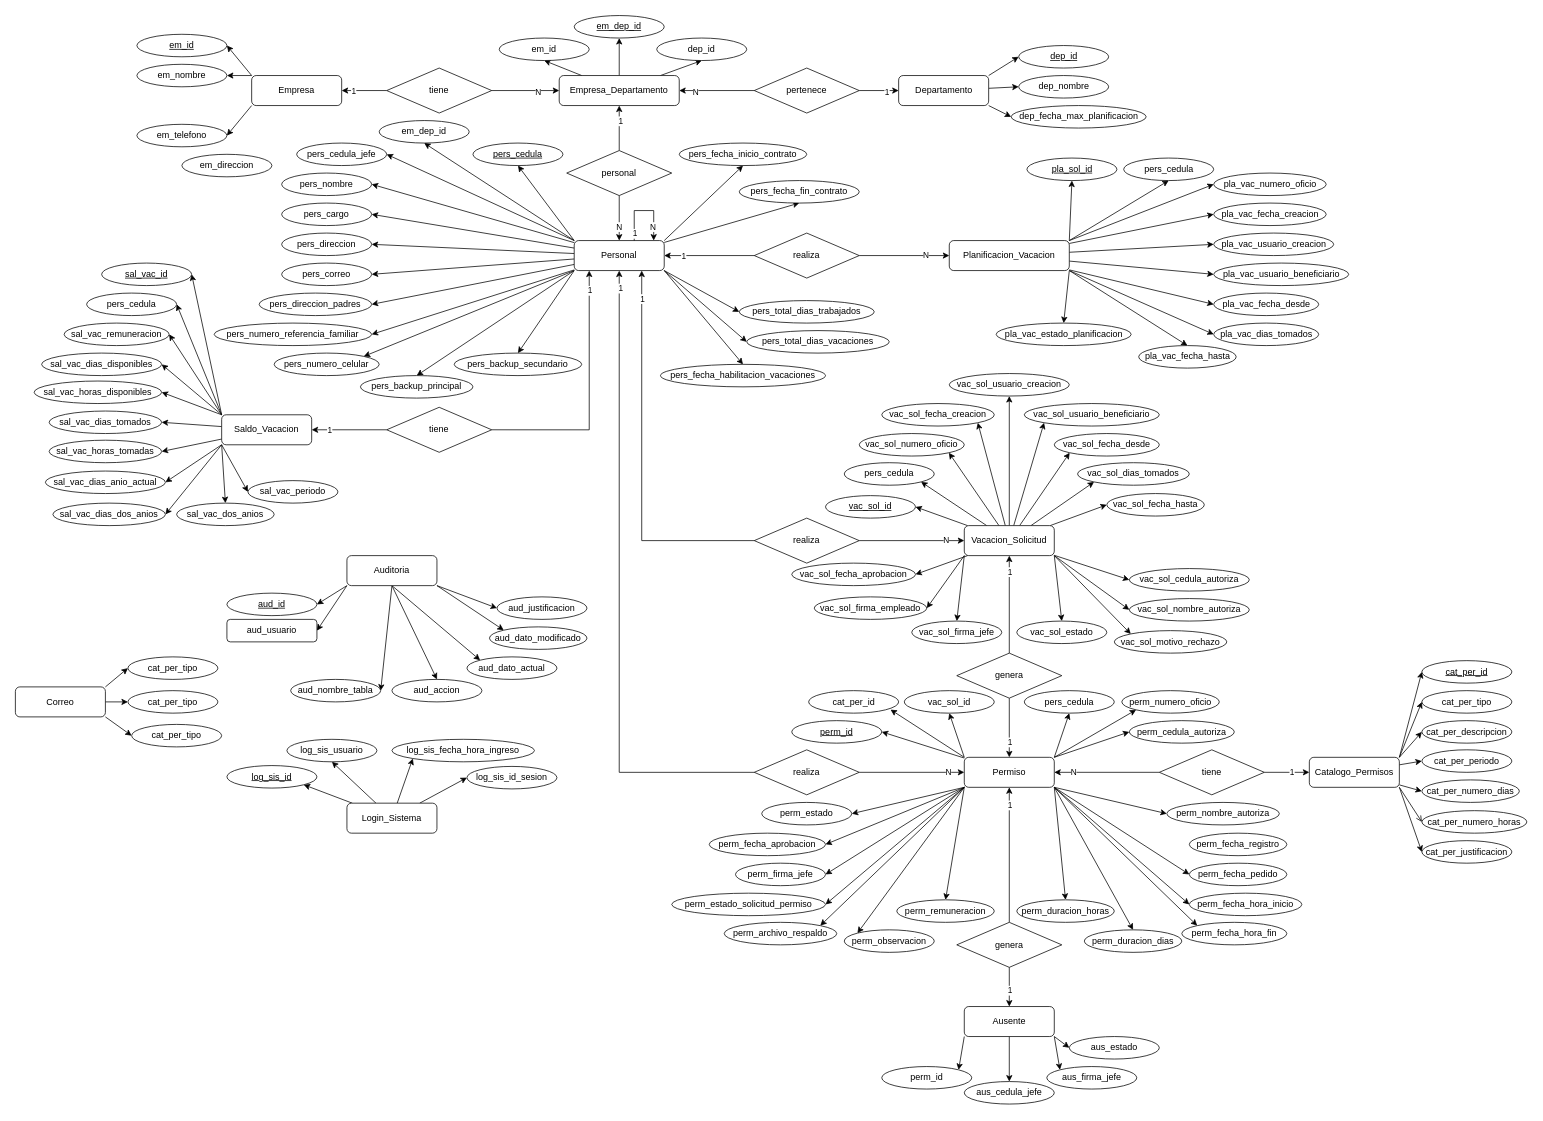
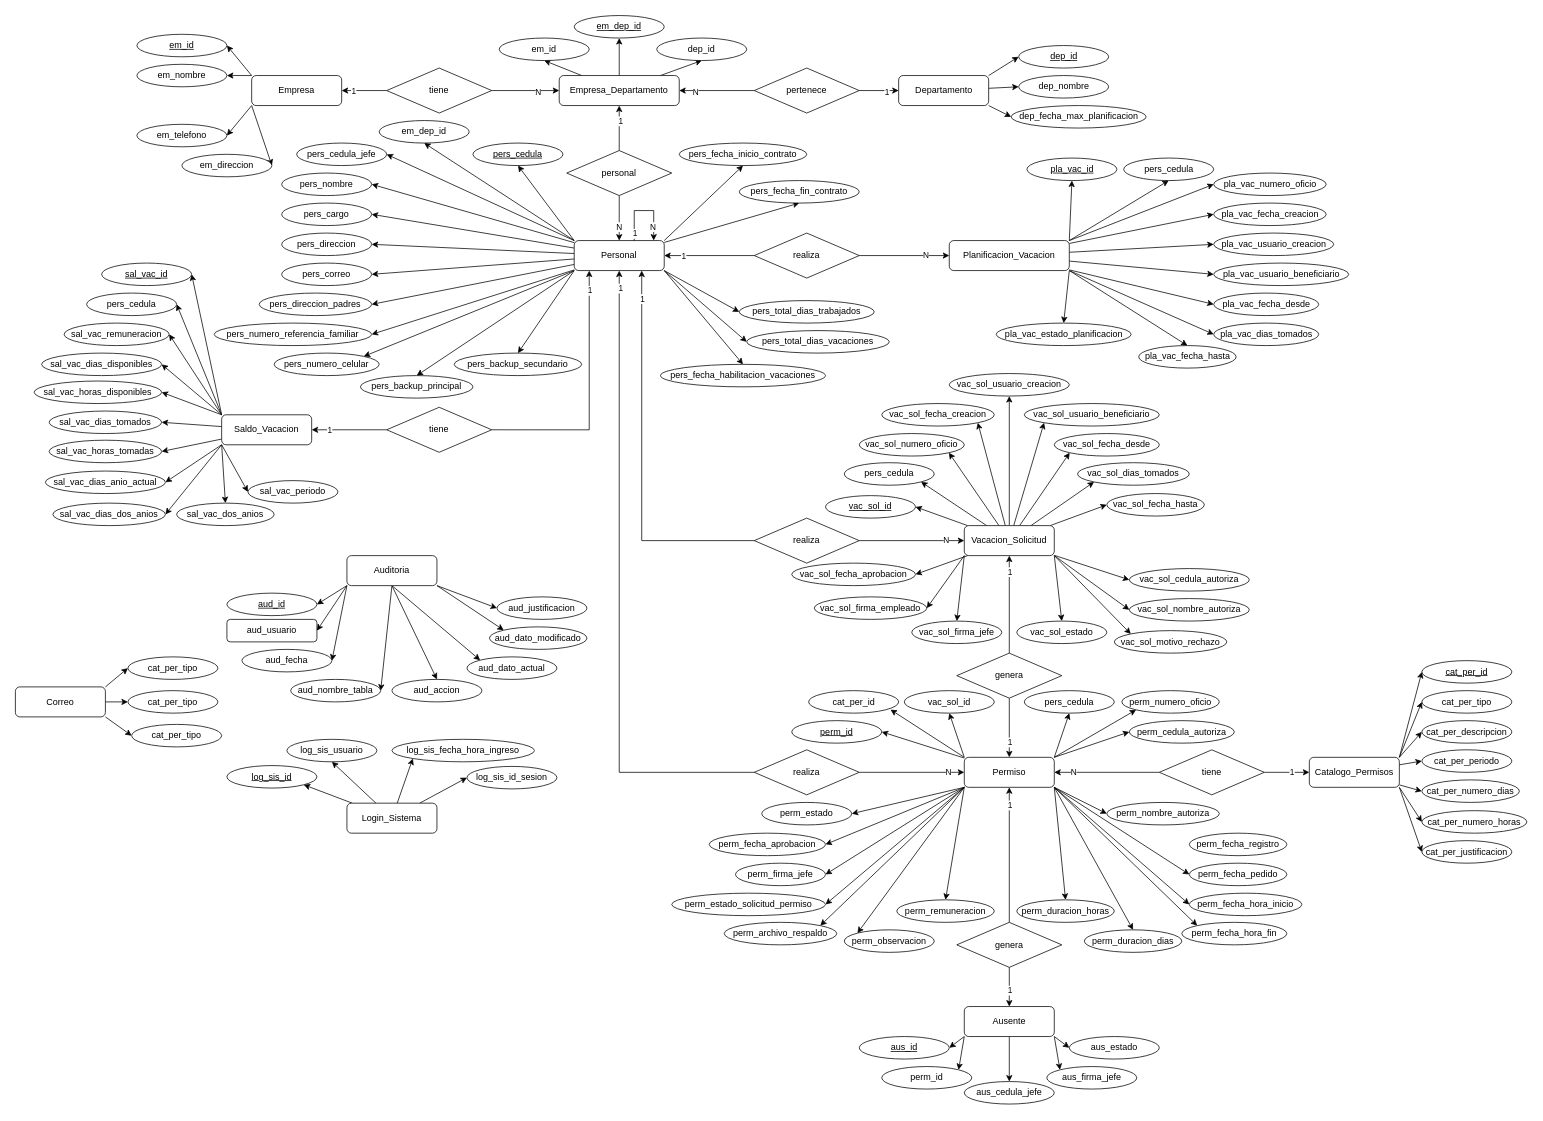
edge "Empresa" -> "em_direccion": added
node "pla_sol_id": label "pla_sol_id" -> "pla_vac_id"
edge "Auditoria" -> "aud_fecha": added
node "aud_fecha": added
node "perm_nombre_autoriza": moved (1223, 813) -> (1163, 813)
edge "Catalogo_Permisos" -> "cat_per_numero_horas": arrowhead open -> classic
edge "Ausente" -> "aus_id": added
node "aus_id": added
